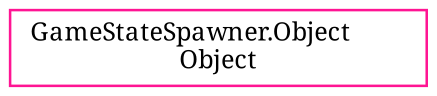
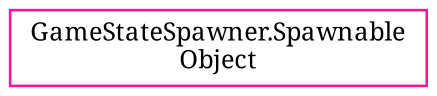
node "GameStateSpawner.Object Object": label "GameStateSpawner.Object Object" -> "GameStateSpawner.Spawnable Object"
